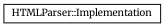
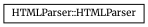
node "HTMLParser::Implementation": label "HTMLParser::Implementation" -> "HTMLParser::HTMLParser"
